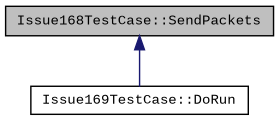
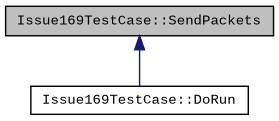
node "Issue168TestCase::SendPackets": label "Issue168TestCase::SendPackets" -> "Issue169TestCase::SendPackets"
